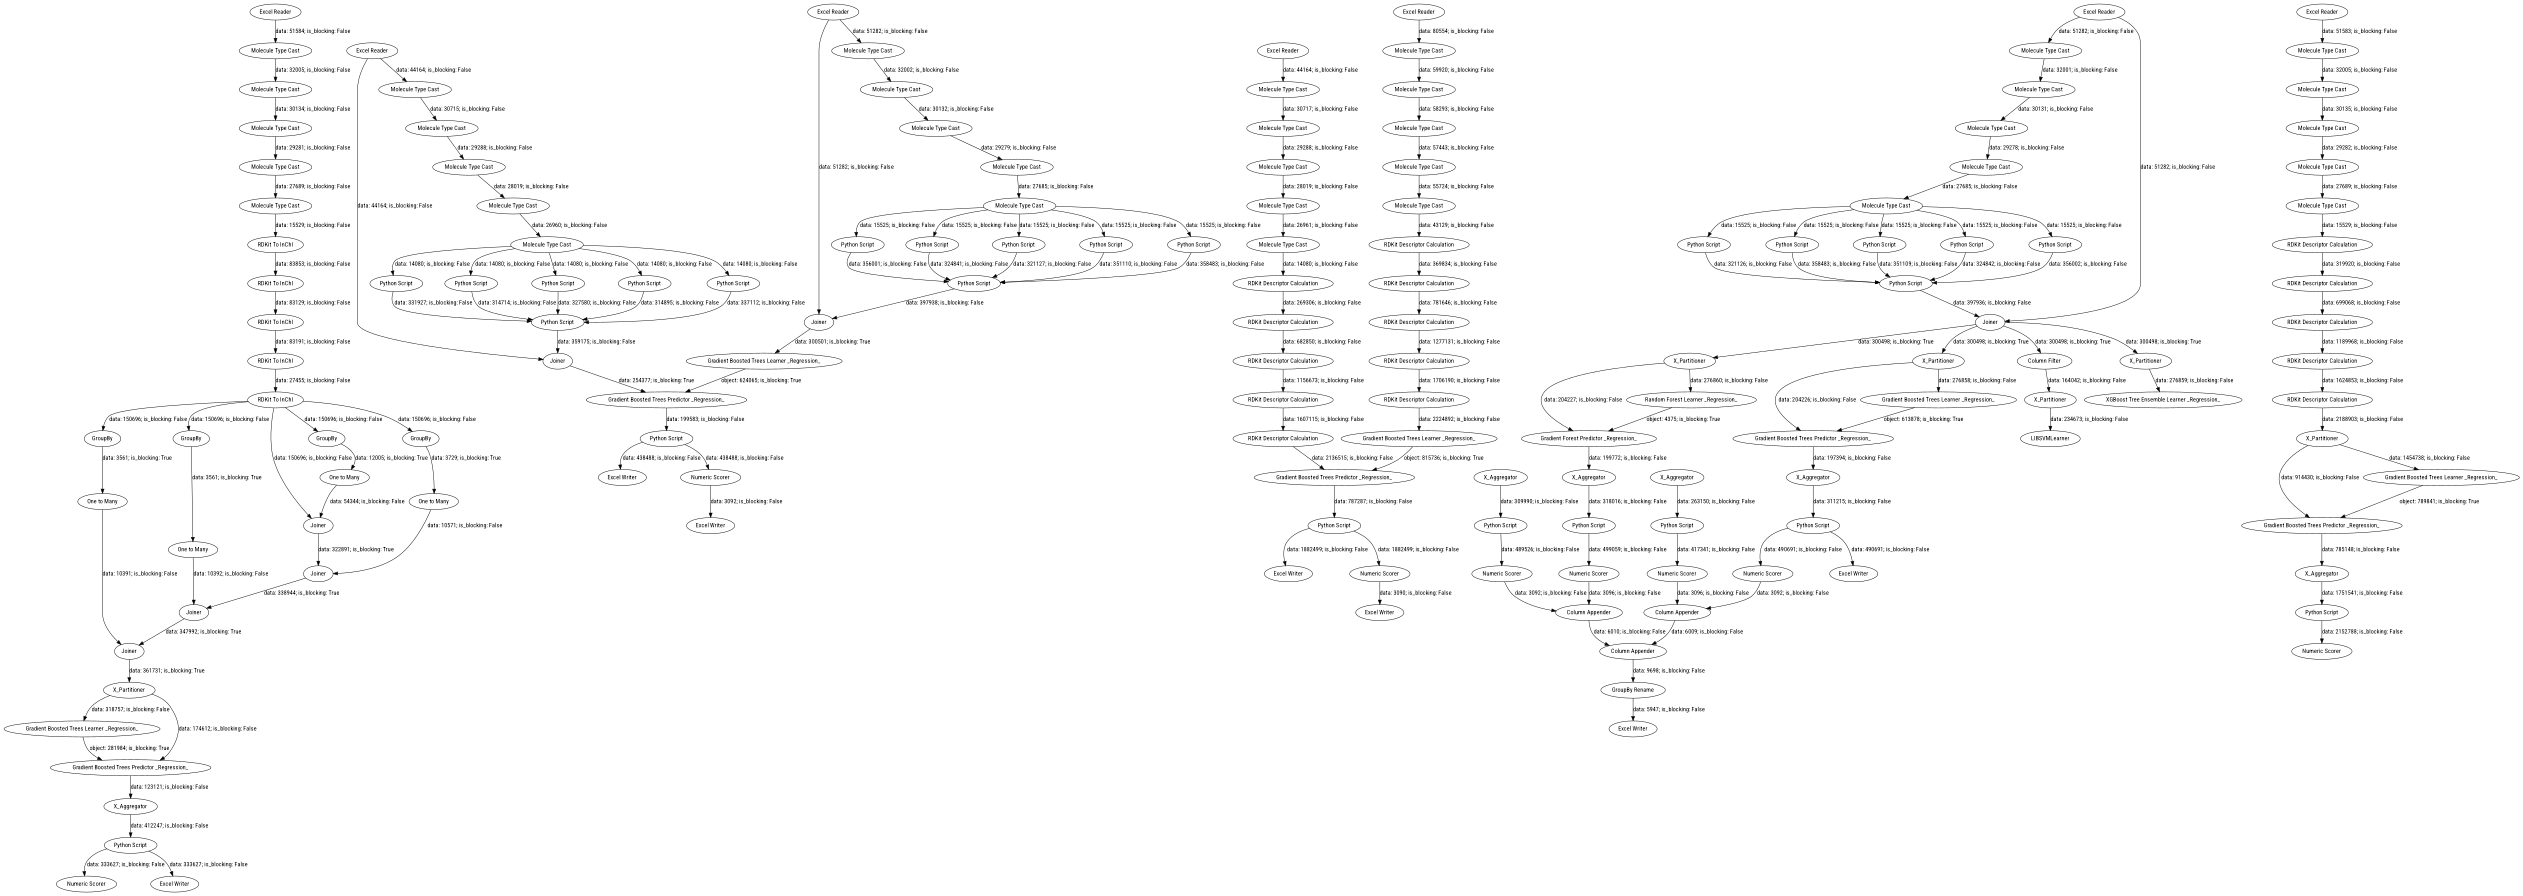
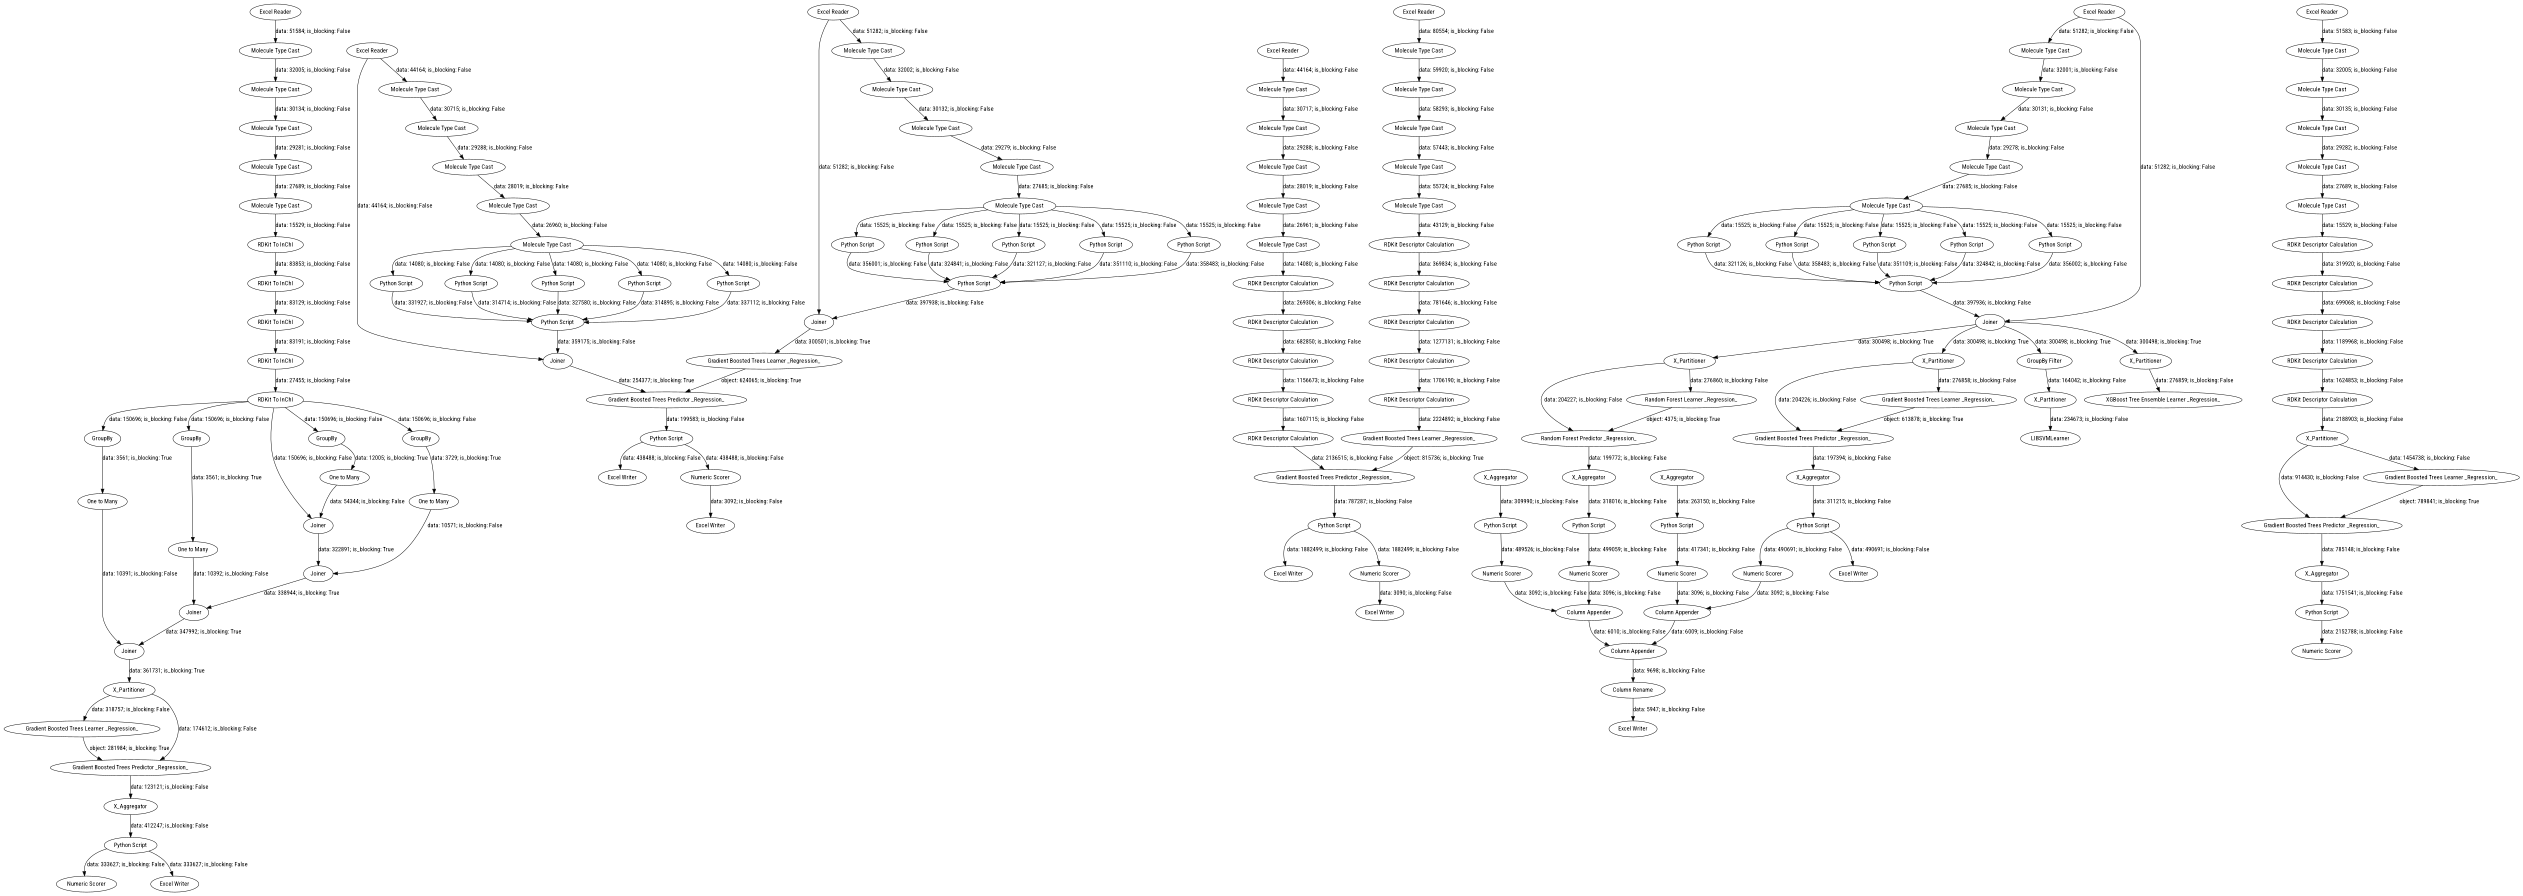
node "Column Filter": label "Column Filter" -> "GroupBy Filter"
node "Gradient Forest Predictor _Regression_": label "Gradient Forest Predictor _Regression_" -> "Random Forest Predictor _Regression_"
node "GroupBy Rename": label "GroupBy Rename" -> "Column Rename"
